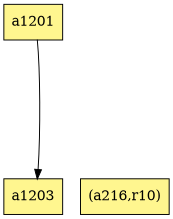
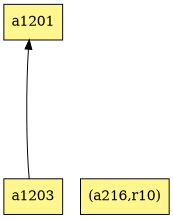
edge "a1201" -> "a1203": reversed
